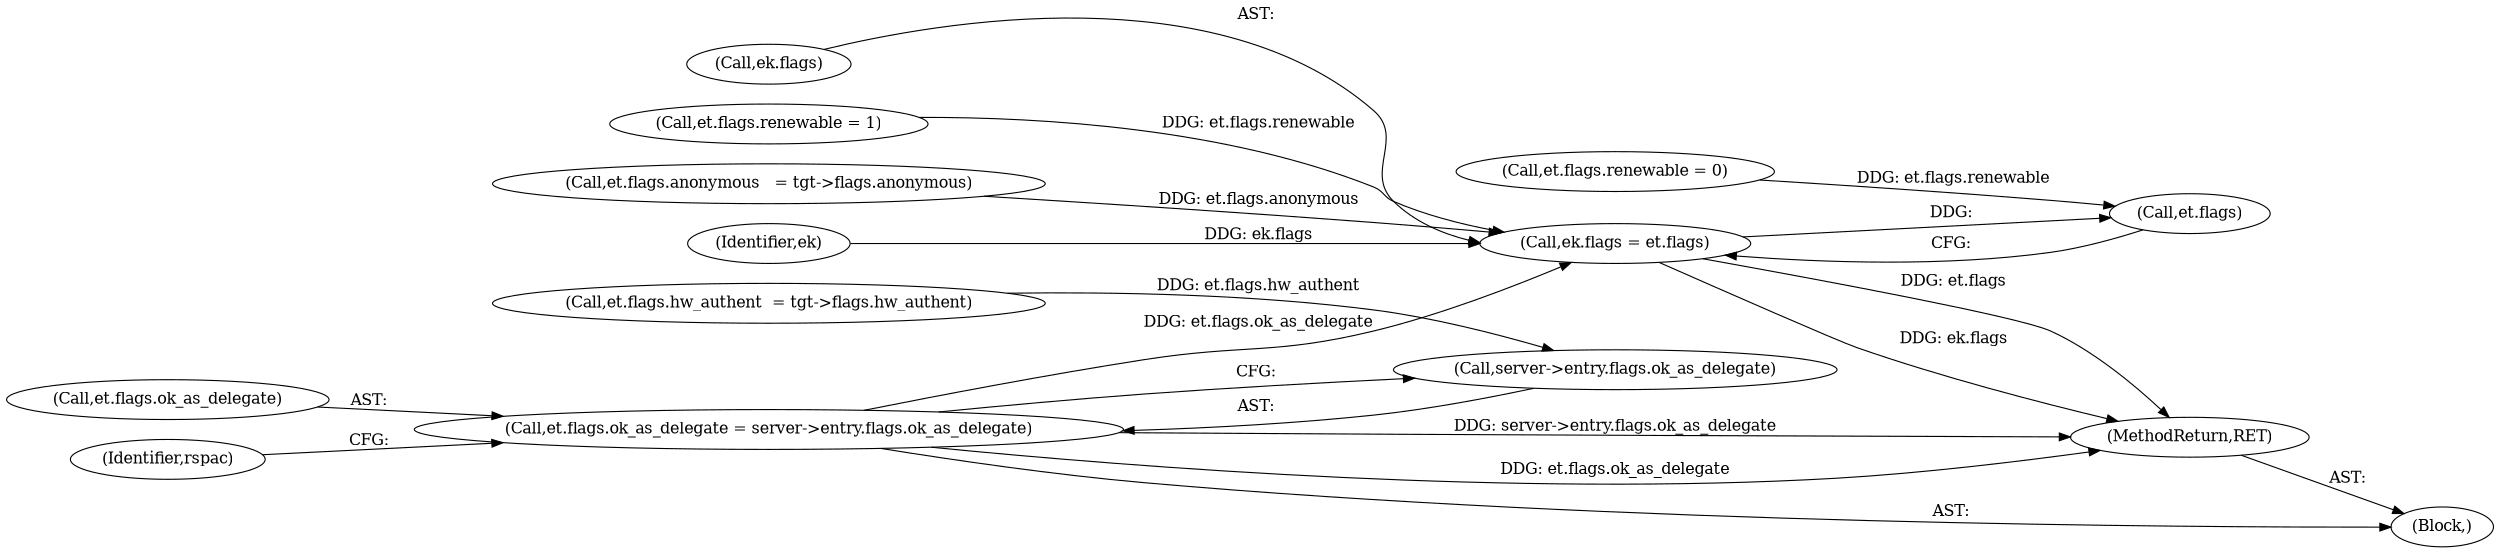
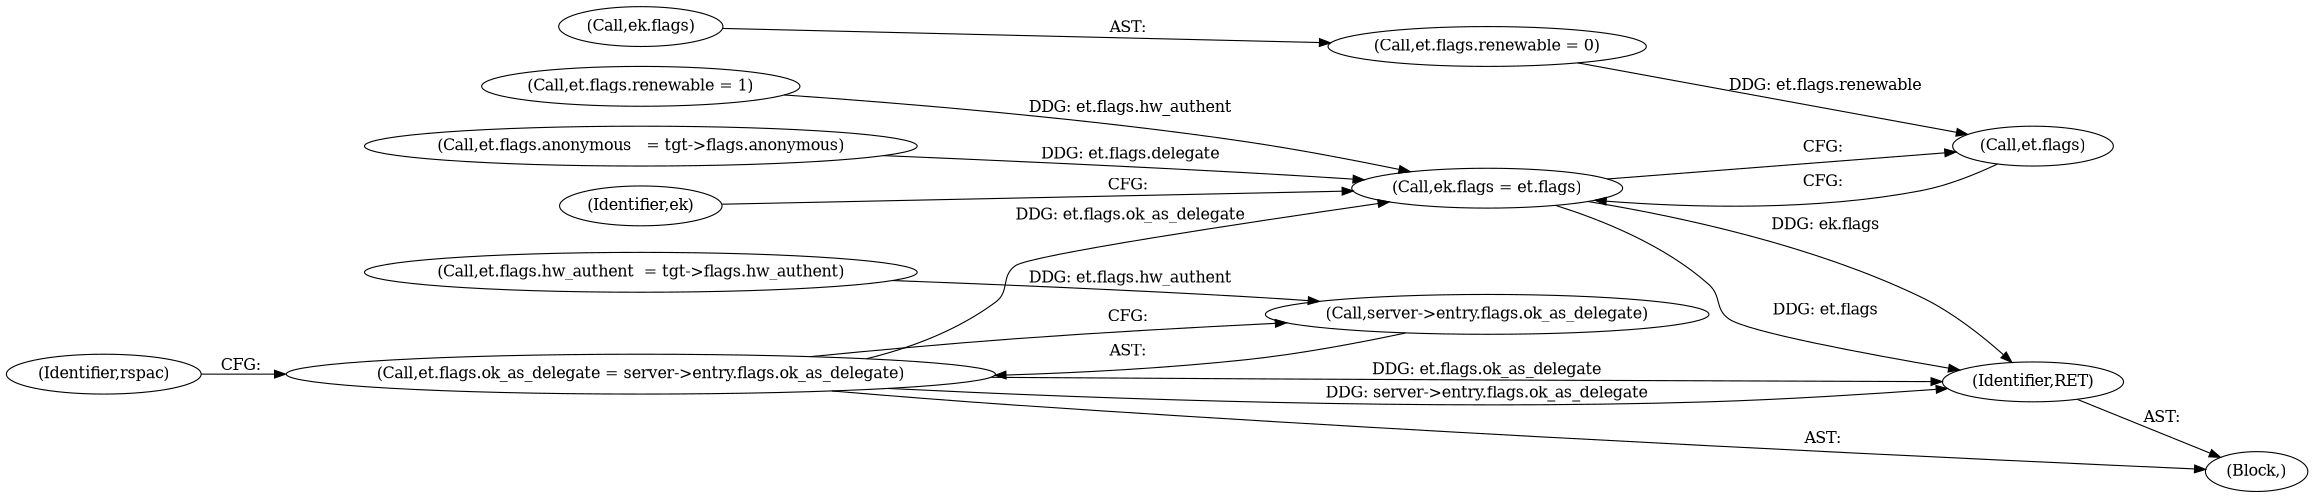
edge "(Call,ek.flags)" -> "(Call,ek.flags = et.flags)": now "(Call,ek.flags)" -> "(Call,et.flags.renewable = 0)"
edge "(Call,et.flags.renewable = 1)" -> "(Call,ek.flags = et.flags)": label "DDG: et.flags.renewable" -> "DDG: et.flags.hw_authent"
edge "(Call,et.flags.anonymous   = tgt->flags.anonymous)" -> "(Call,ek.flags = et.flags)": label "DDG: et.flags.anonymous" -> "DDG: et.flags.delegate"
edge "(Call,ek.flags = et.flags)" -> "(Call,et.flags)": label "DDG: " -> "CFG: "
edge "(Identifier,ek)" -> "(Call,ek.flags = et.flags)": label "DDG: ek.flags" -> "CFG: "
node "(Call,et.flags.ok_as_delegate)": removed
node "(MethodReturn,RET)": label "(MethodReturn,RET)" -> "(Identifier,RET)"
